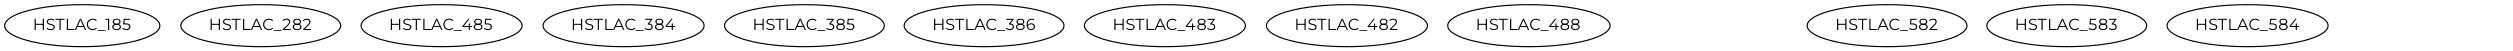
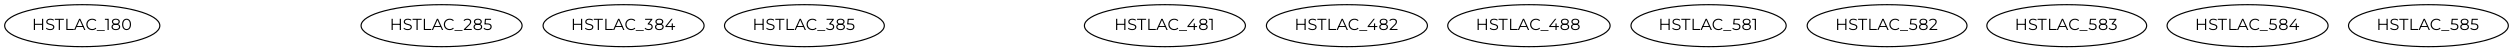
node "HSTLAC_185": label "HSTLAC_185" -> "HSTLAC_180"
node "HSTLAC_282": removed
node "HSTLAC_485": label "HSTLAC_485" -> "HSTLAC_285"
node "HSTLAC_386": removed
node "HSTLAC_483": label "HSTLAC_483" -> "HSTLAC_481"
node "HSTLAC_581": added
node "HSTLAC_585": added
